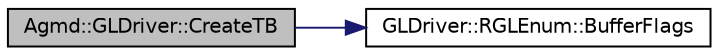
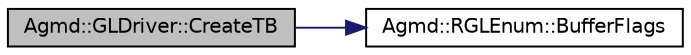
node "GLDriver::RGLEnum::BufferFlags": label "GLDriver::RGLEnum::BufferFlags" -> "Agmd::RGLEnum::BufferFlags"
